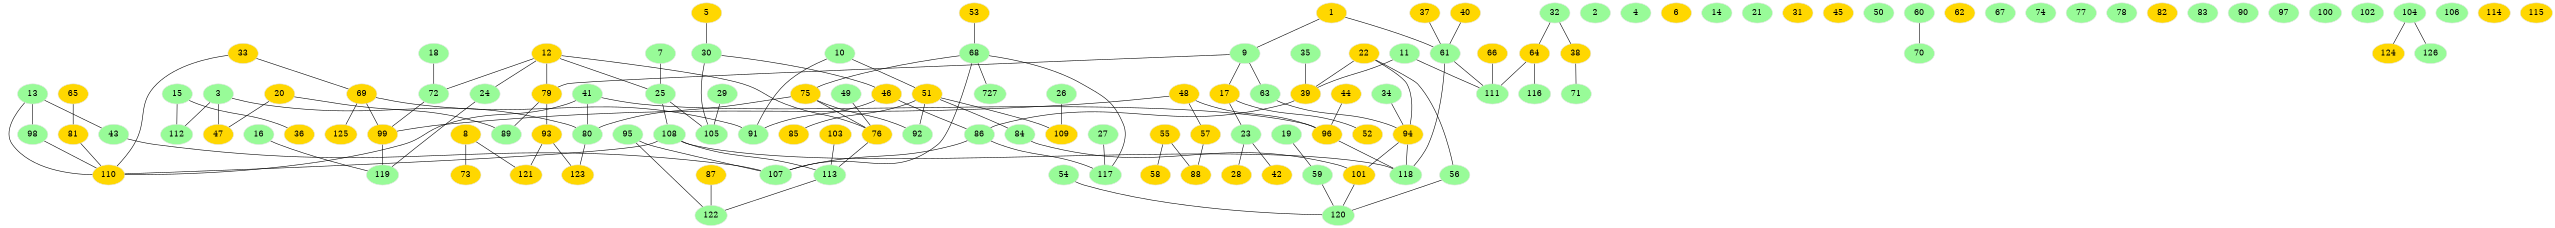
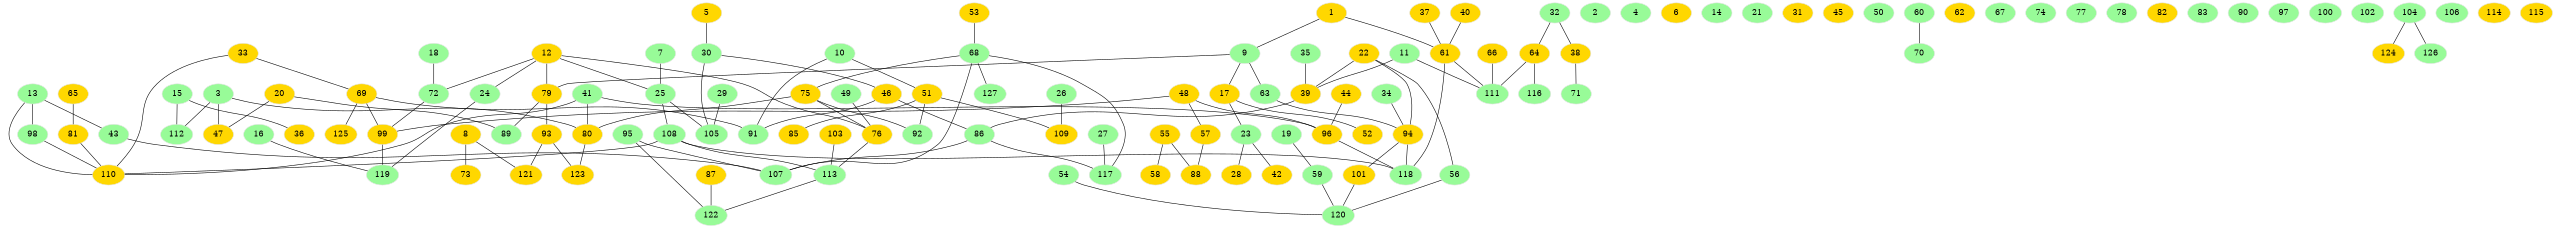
node "61": fillcolor palegreen -> gold
node "727": label "727" -> "127"
node "80": fillcolor palegreen -> gold
node "84": removed
